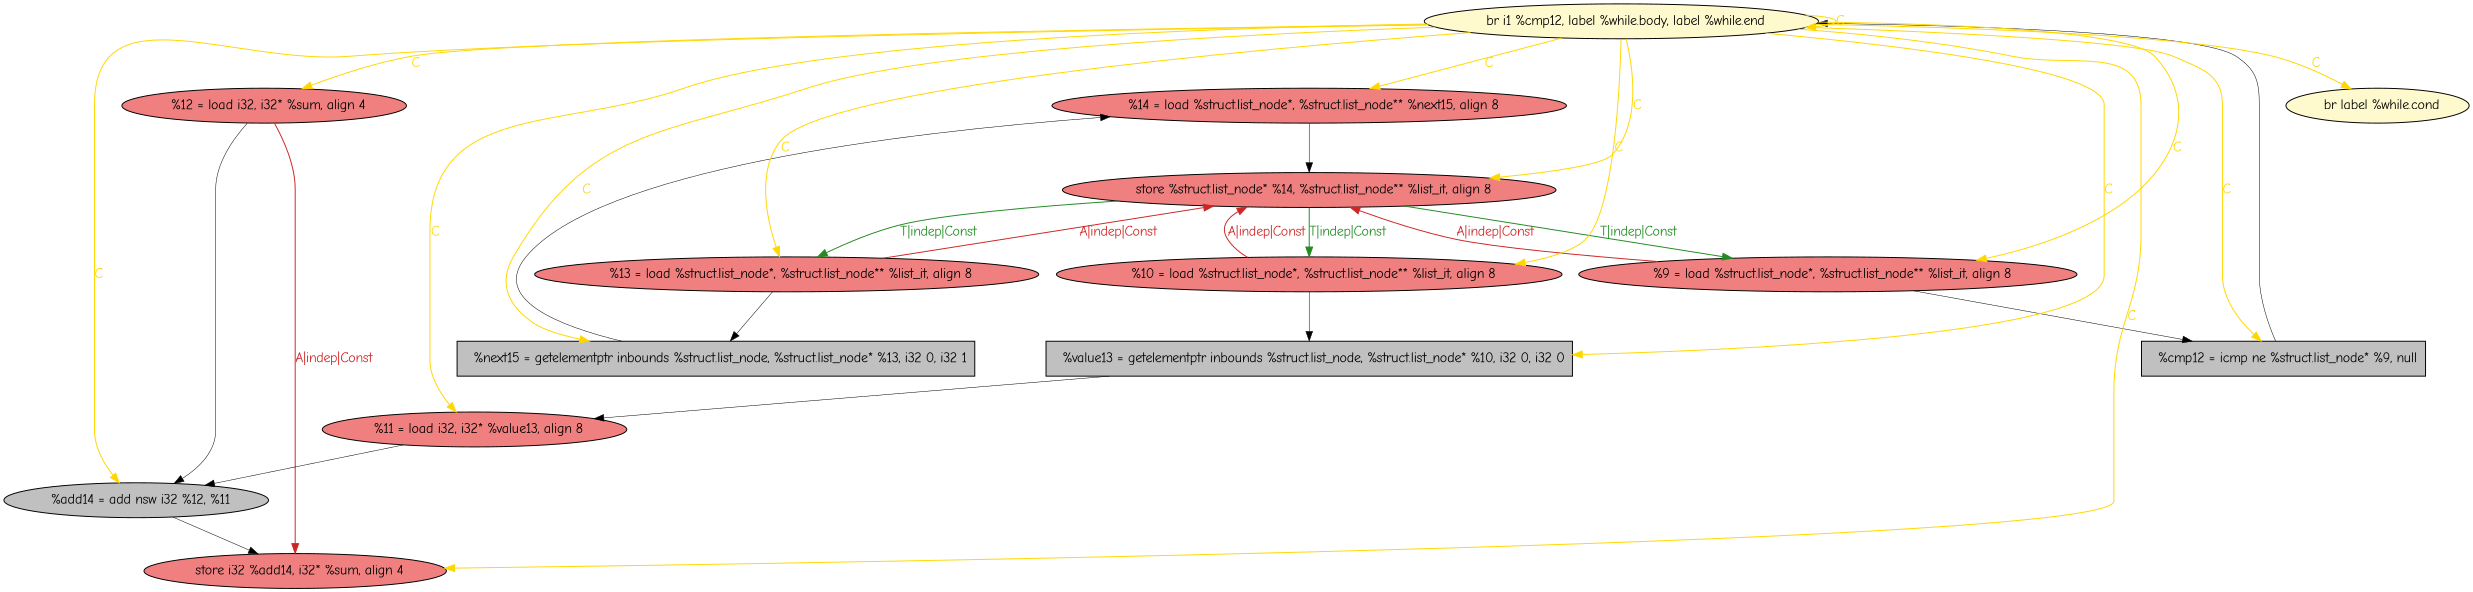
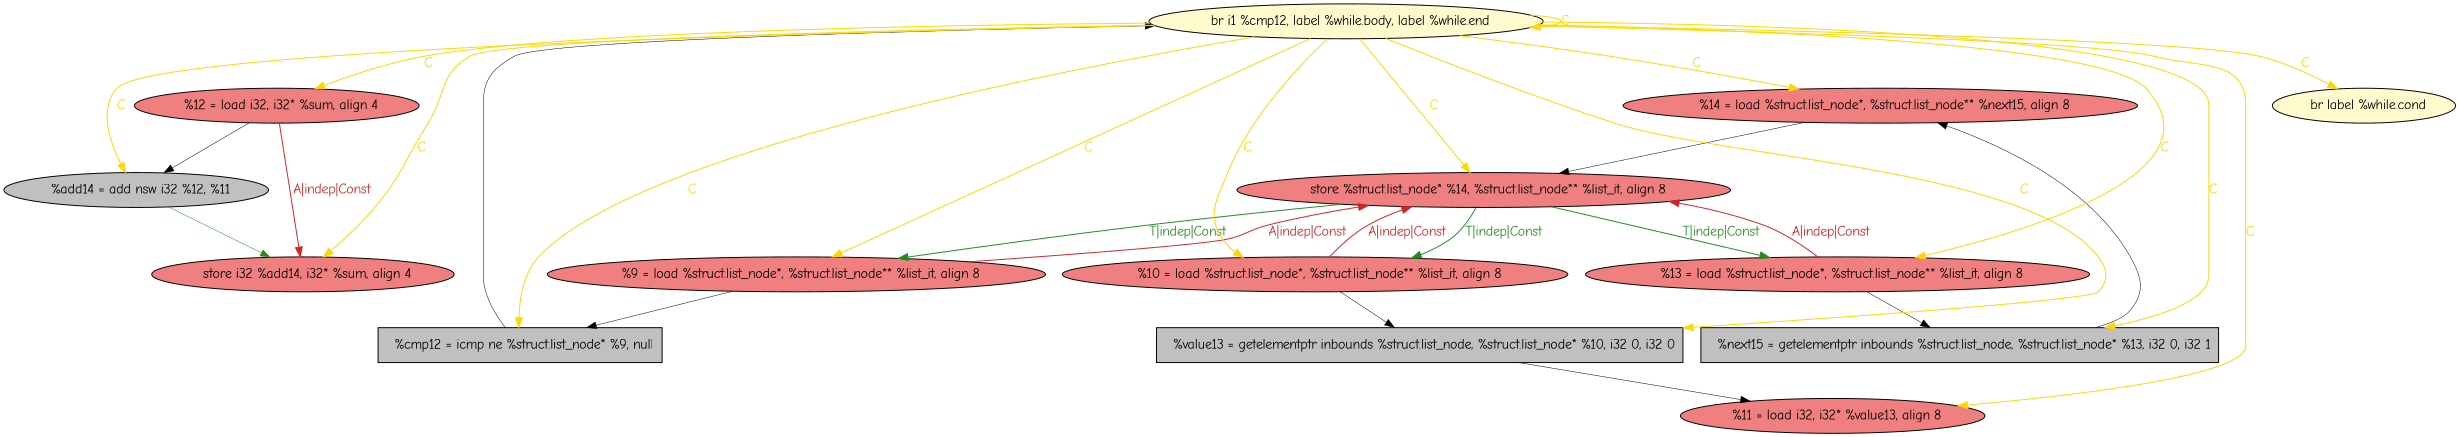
edge "%11 = load i32, i32* %value13, align 8" -> "%add14 = add nsw i32 %12, %11": removed
edge "%add14 = add nsw i32 %12, %11" -> "store i32 %add14, i32* %sum, align 4": color black -> forestgreen
